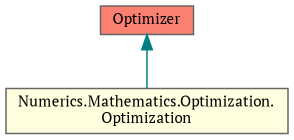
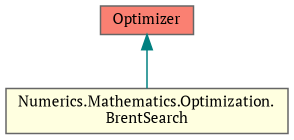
node "Numerics.Mathematics.Optimization. Optimization": label "Numerics.Mathematics.Optimization. Optimization" -> "Numerics.Mathematics.Optimization. BrentSearch"
